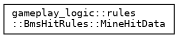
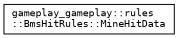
node "gameplay_logic::rules ::BmsHitRules::MineHitData": label "gameplay_logic::rules ::BmsHitRules::MineHitData" -> "gameplay_gameplay::rules ::BmsHitRules::MineHitData"
